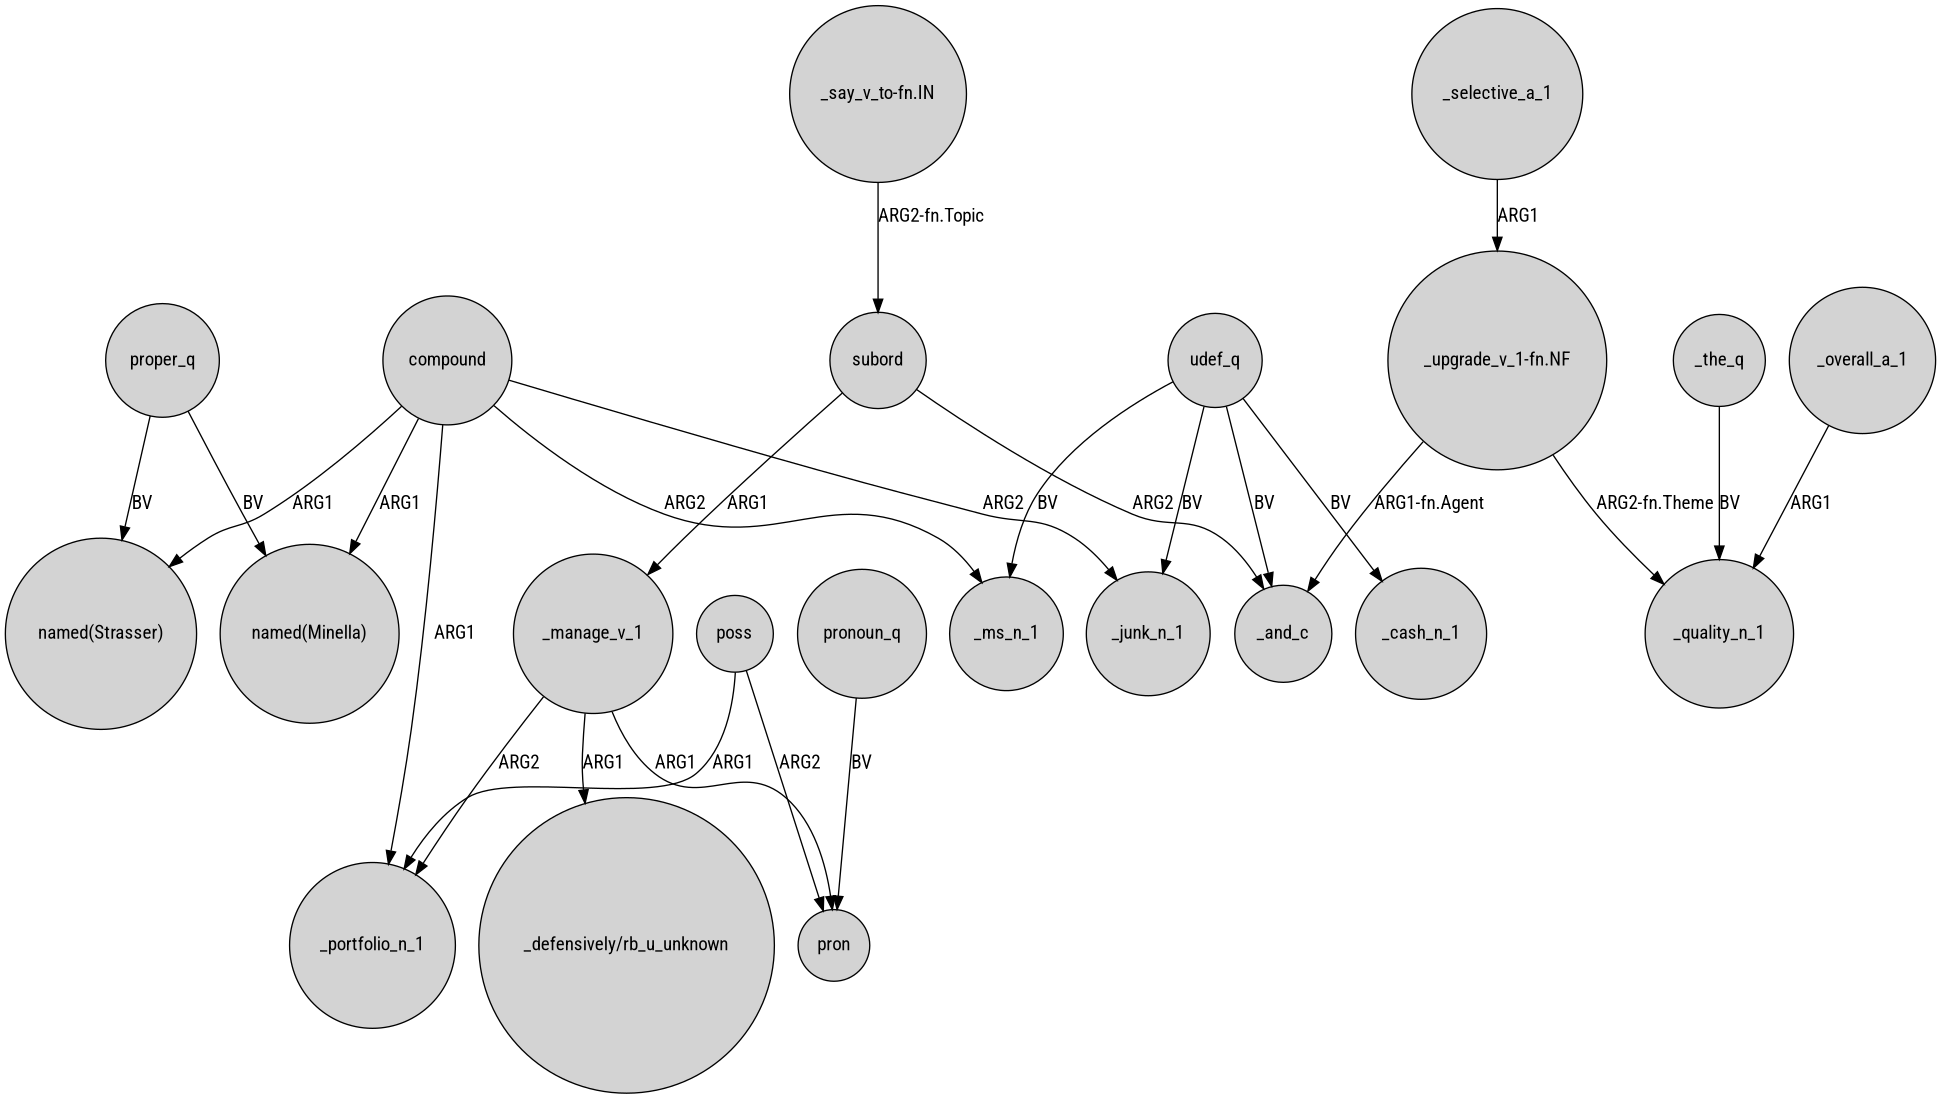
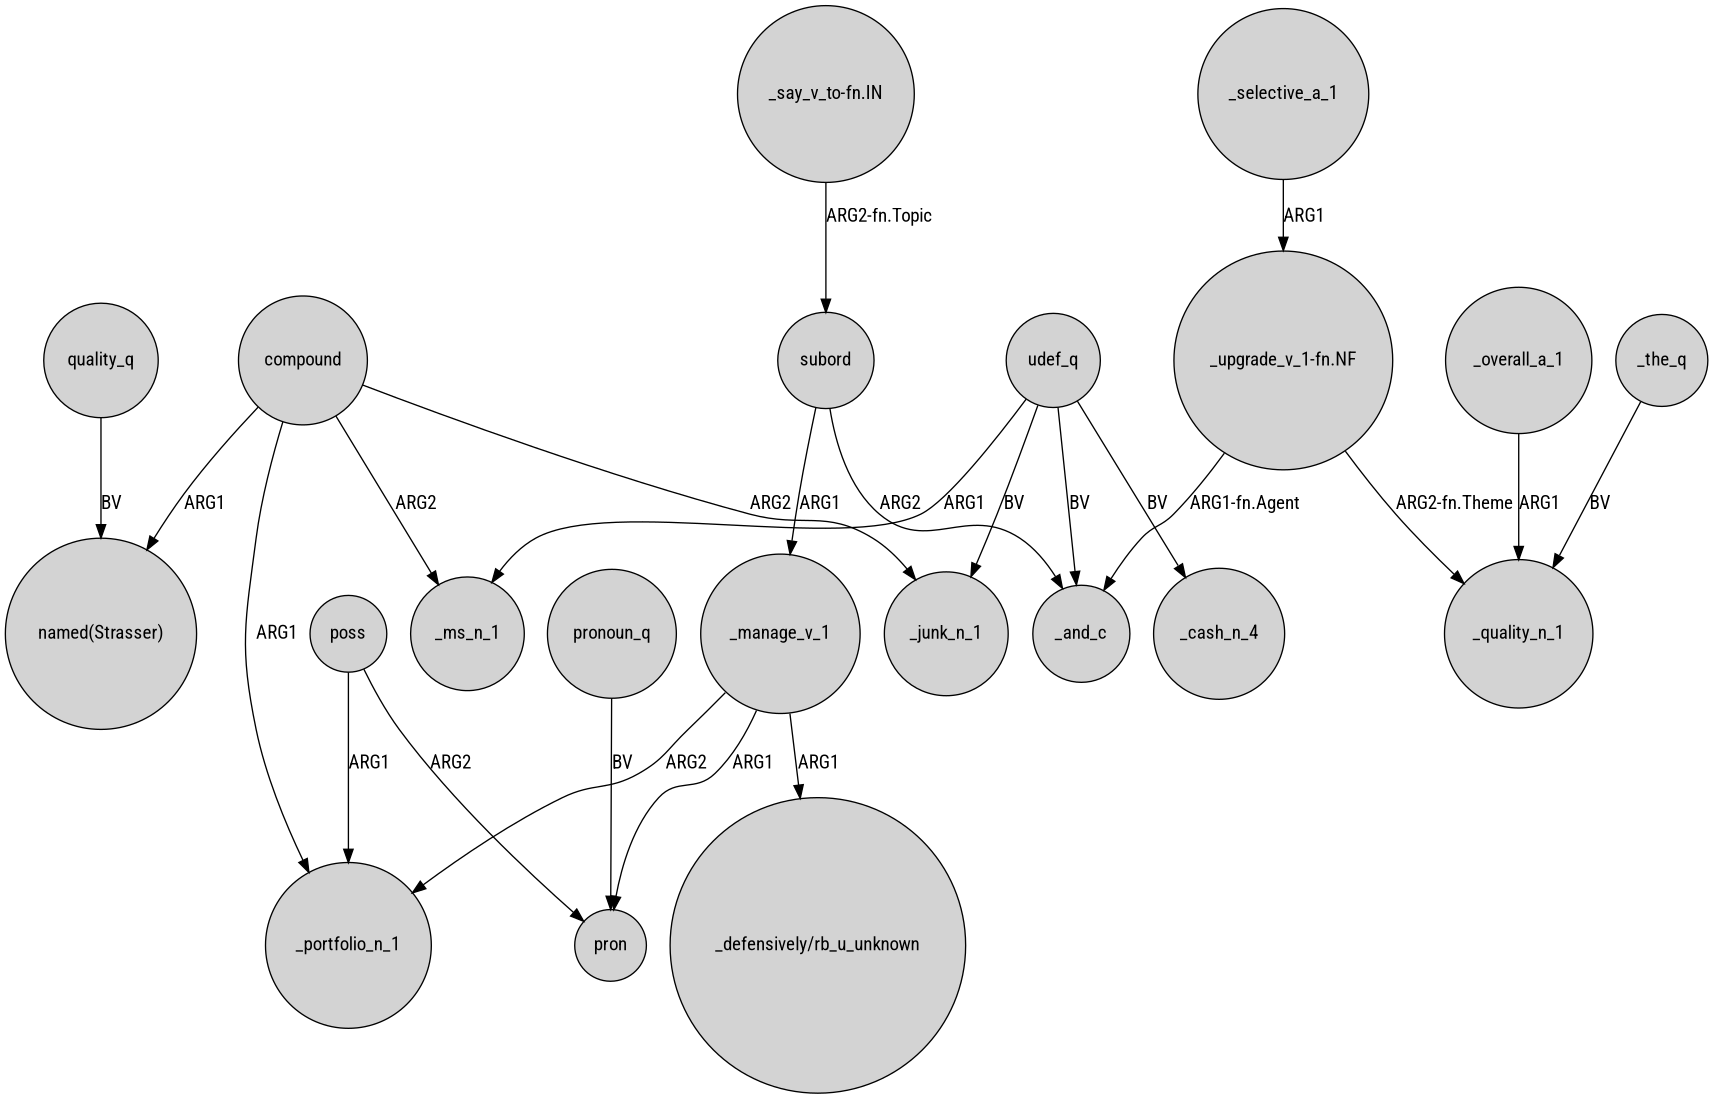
node "proper_q": label "proper_q" -> "quality_q"
edge "udef_q" -> "_ms_n_1": label "BV" -> "ARG1"
node "named(Minella)": removed
node "_cash_n_1": label "_cash_n_1" -> "_cash_n_4"
